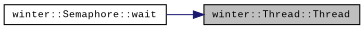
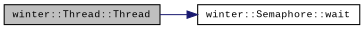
edge "winter::Semaphore::wait" -> "winter::Thread::Thread": reversed
